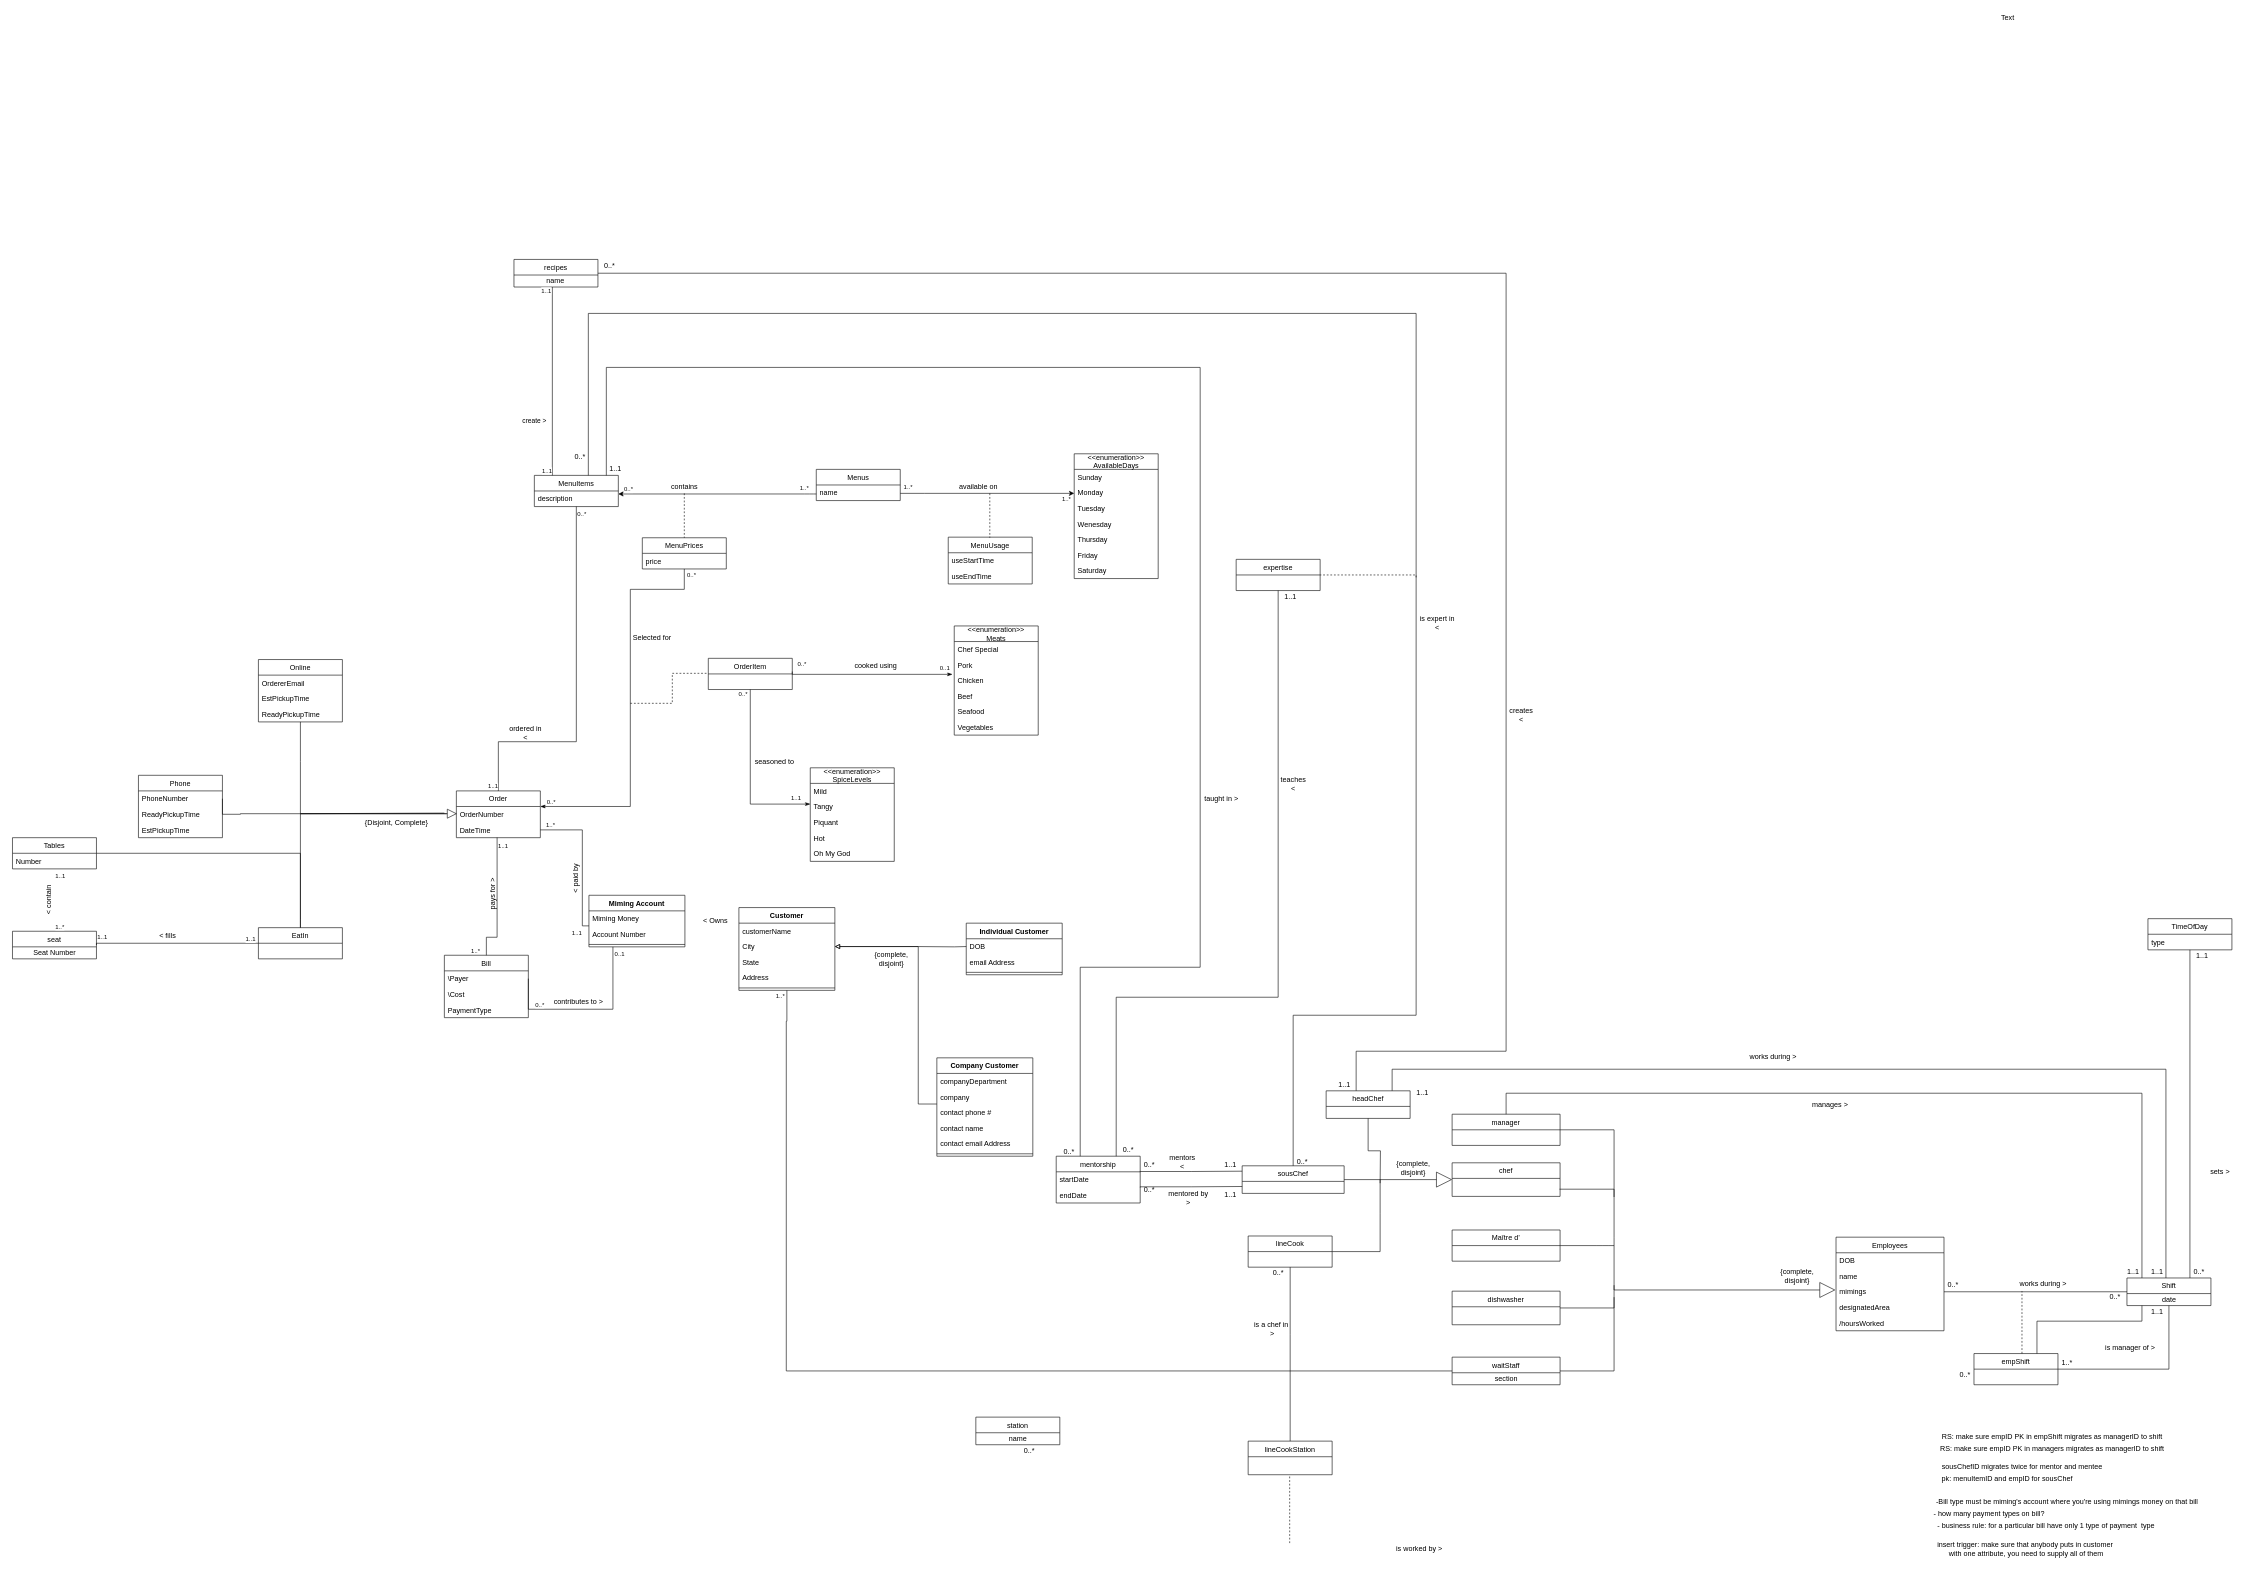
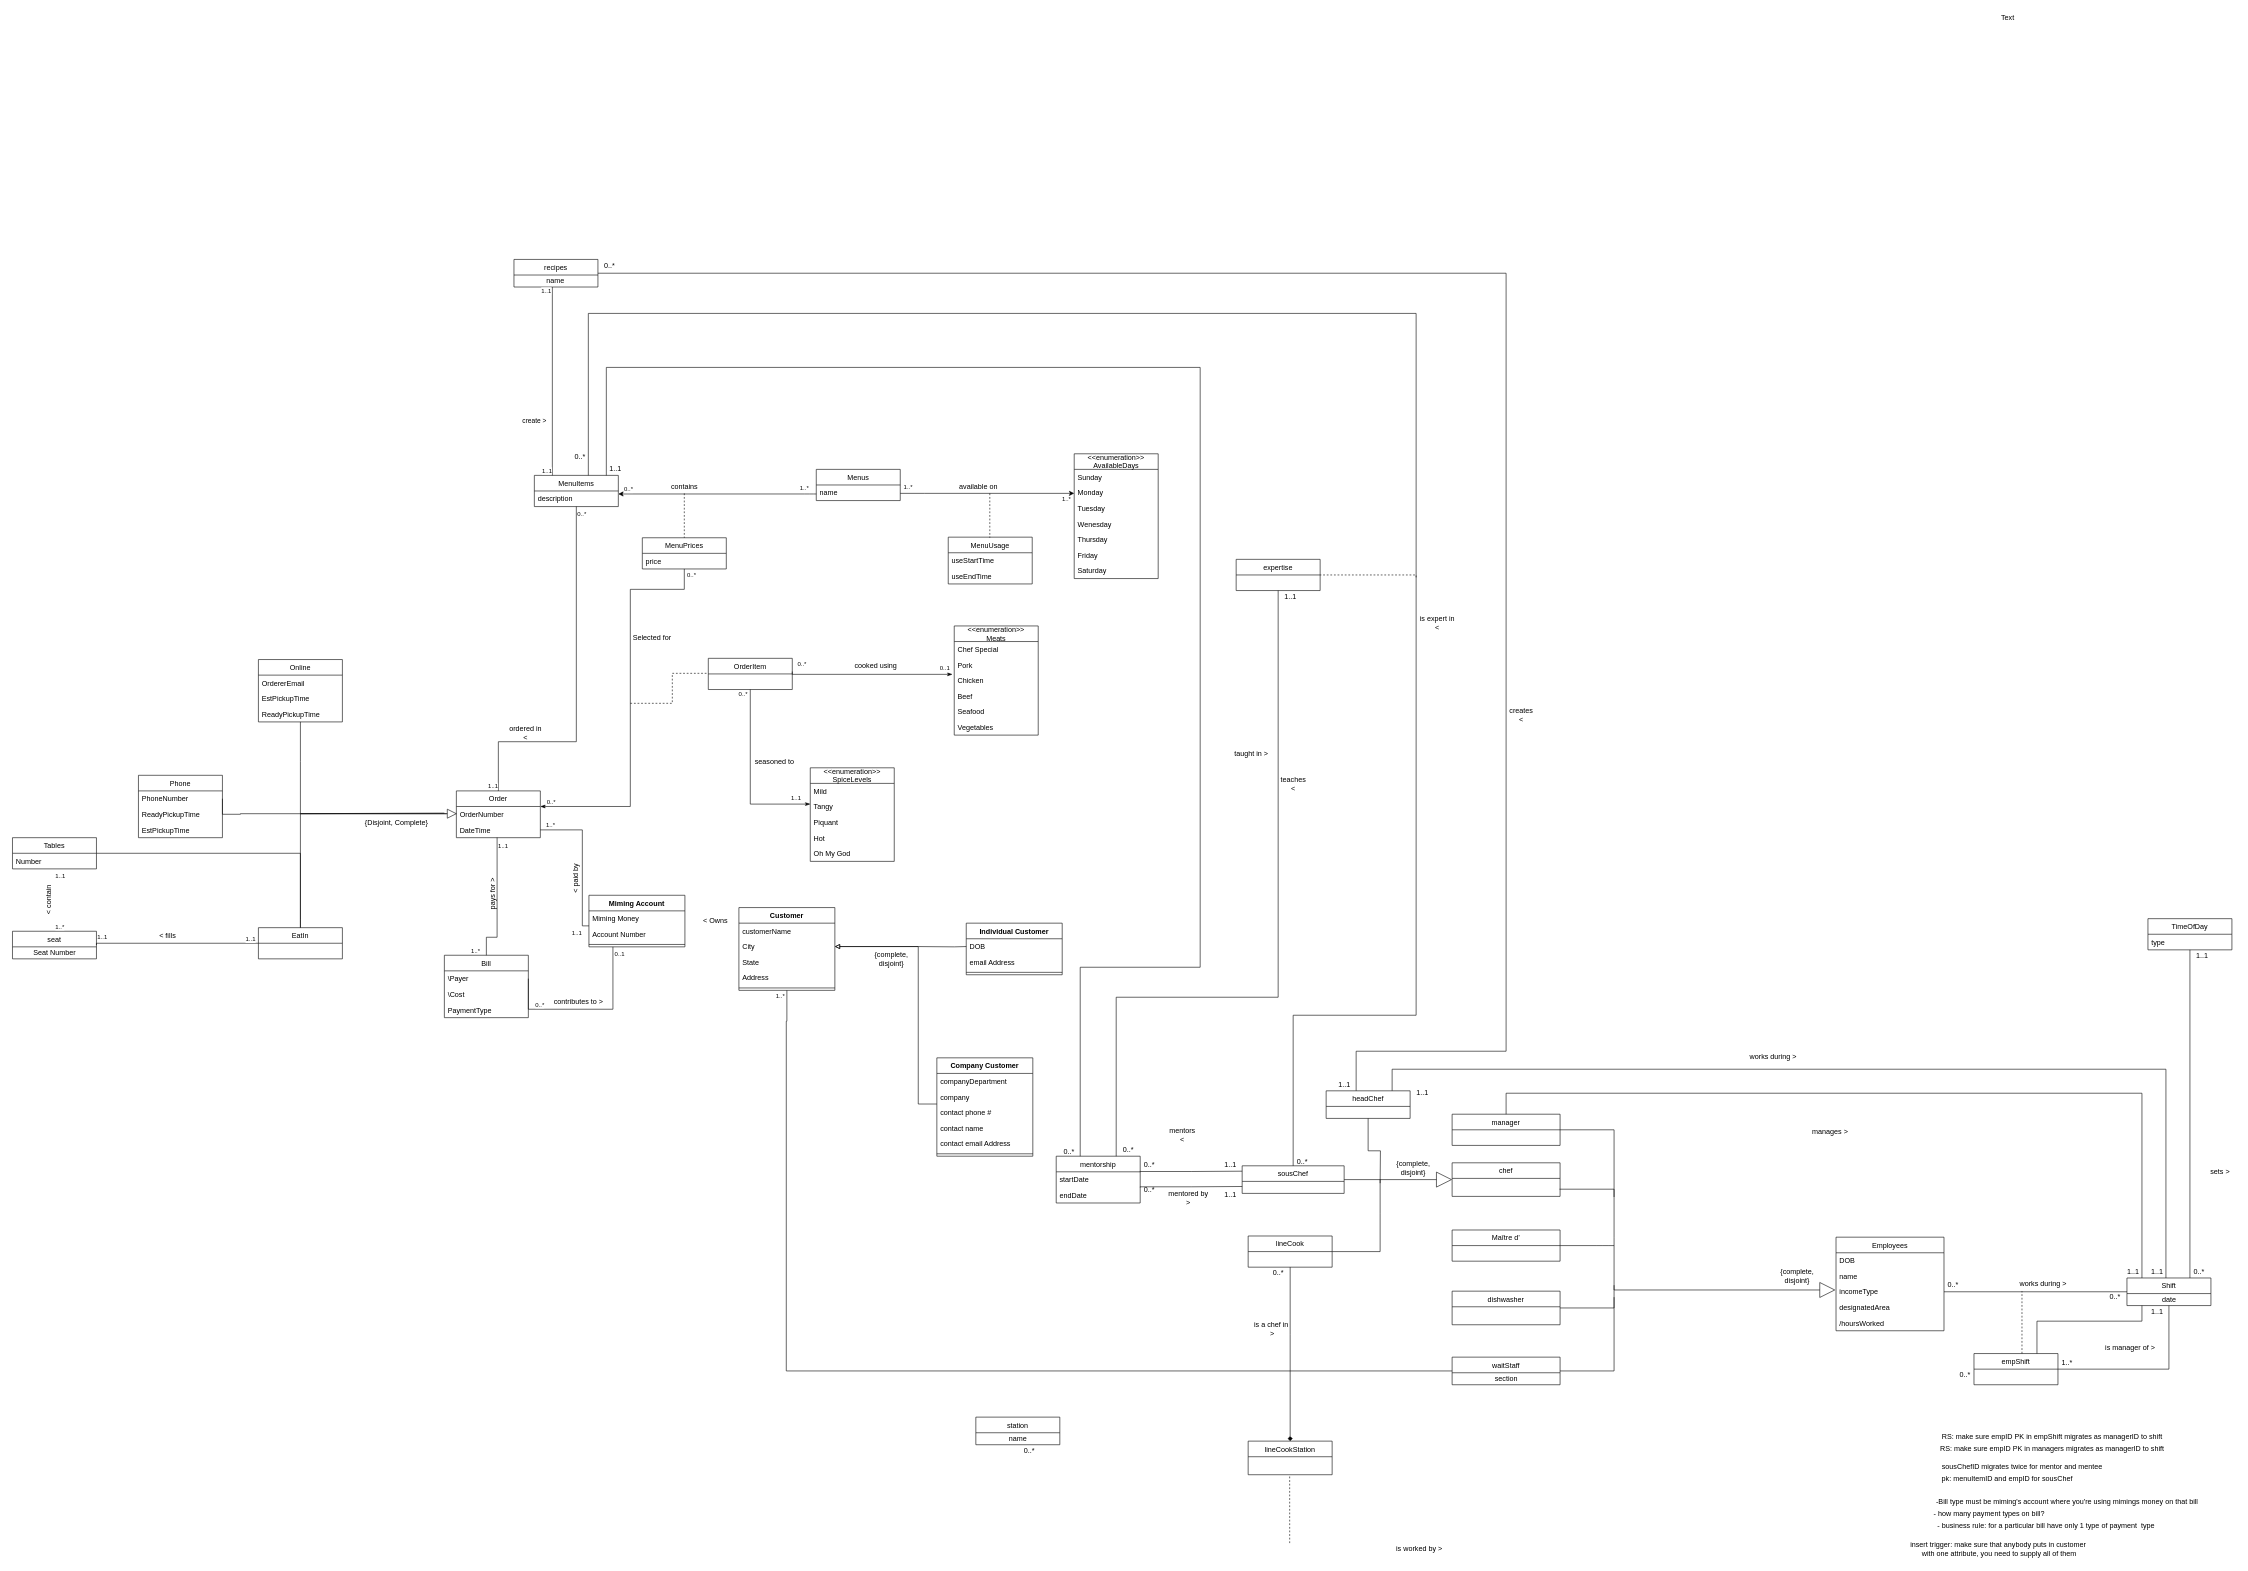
node "taught in >": moved (1221, 800) -> (1251, 755)
node "manages >": moved (1830, 1105) -> (1830, 1132)
node "mentors <": moved (1182, 1163) -> (1182, 1136)
node "mimings": label "mimings" -> "incomeType"
edge "lineCook" -- "lineCookStation": arrowhead none -> diamond
node "insert trigger: make sure that anybody puts in customer with one attribute, you need to supply all of them": moved (2025, 1550) -> (1998, 1550)
